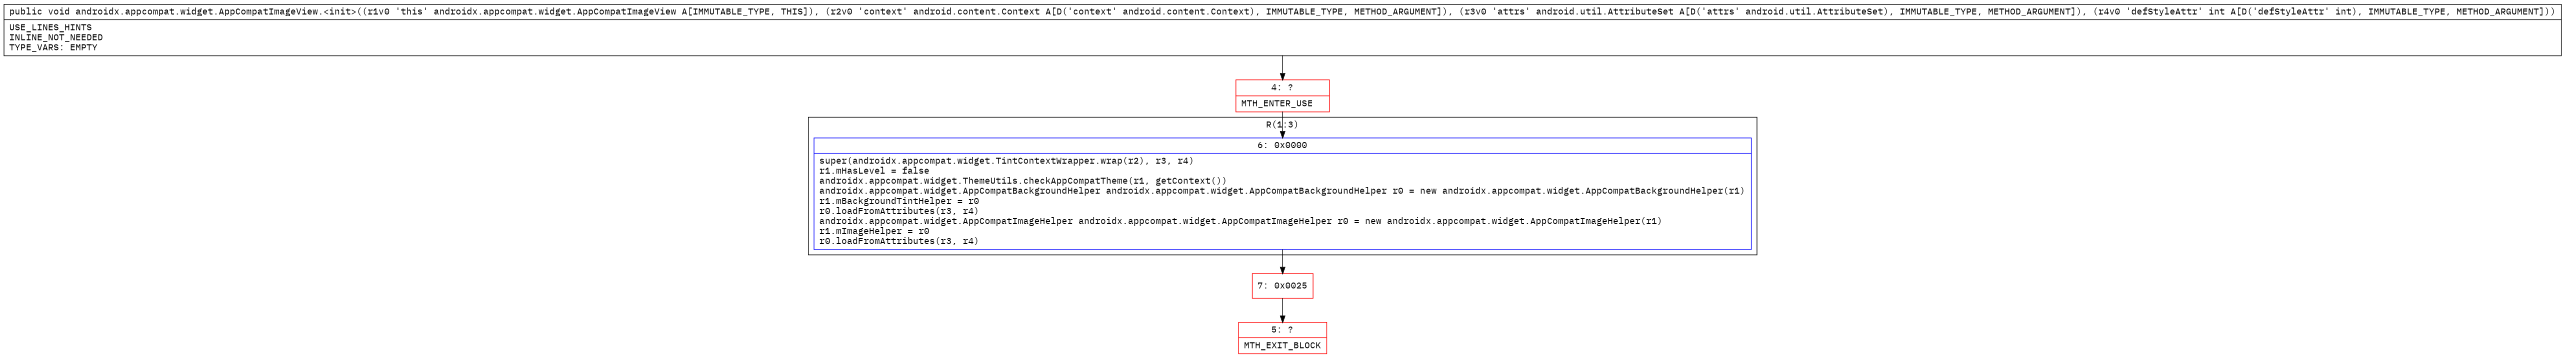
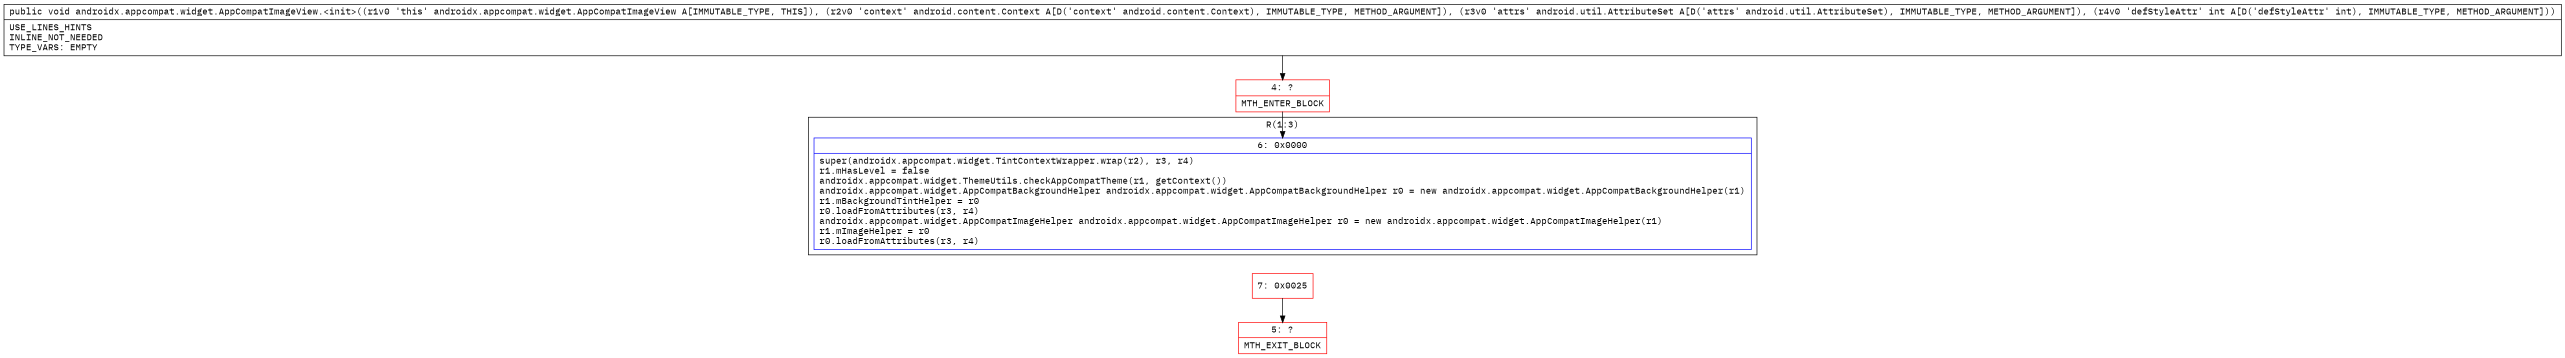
node "4: ?": text "MTH_ENTER_USE" -> "MTH_ENTER_BLOCK"
edge "6: 0x0000" -> "7: 0x0025": removed
